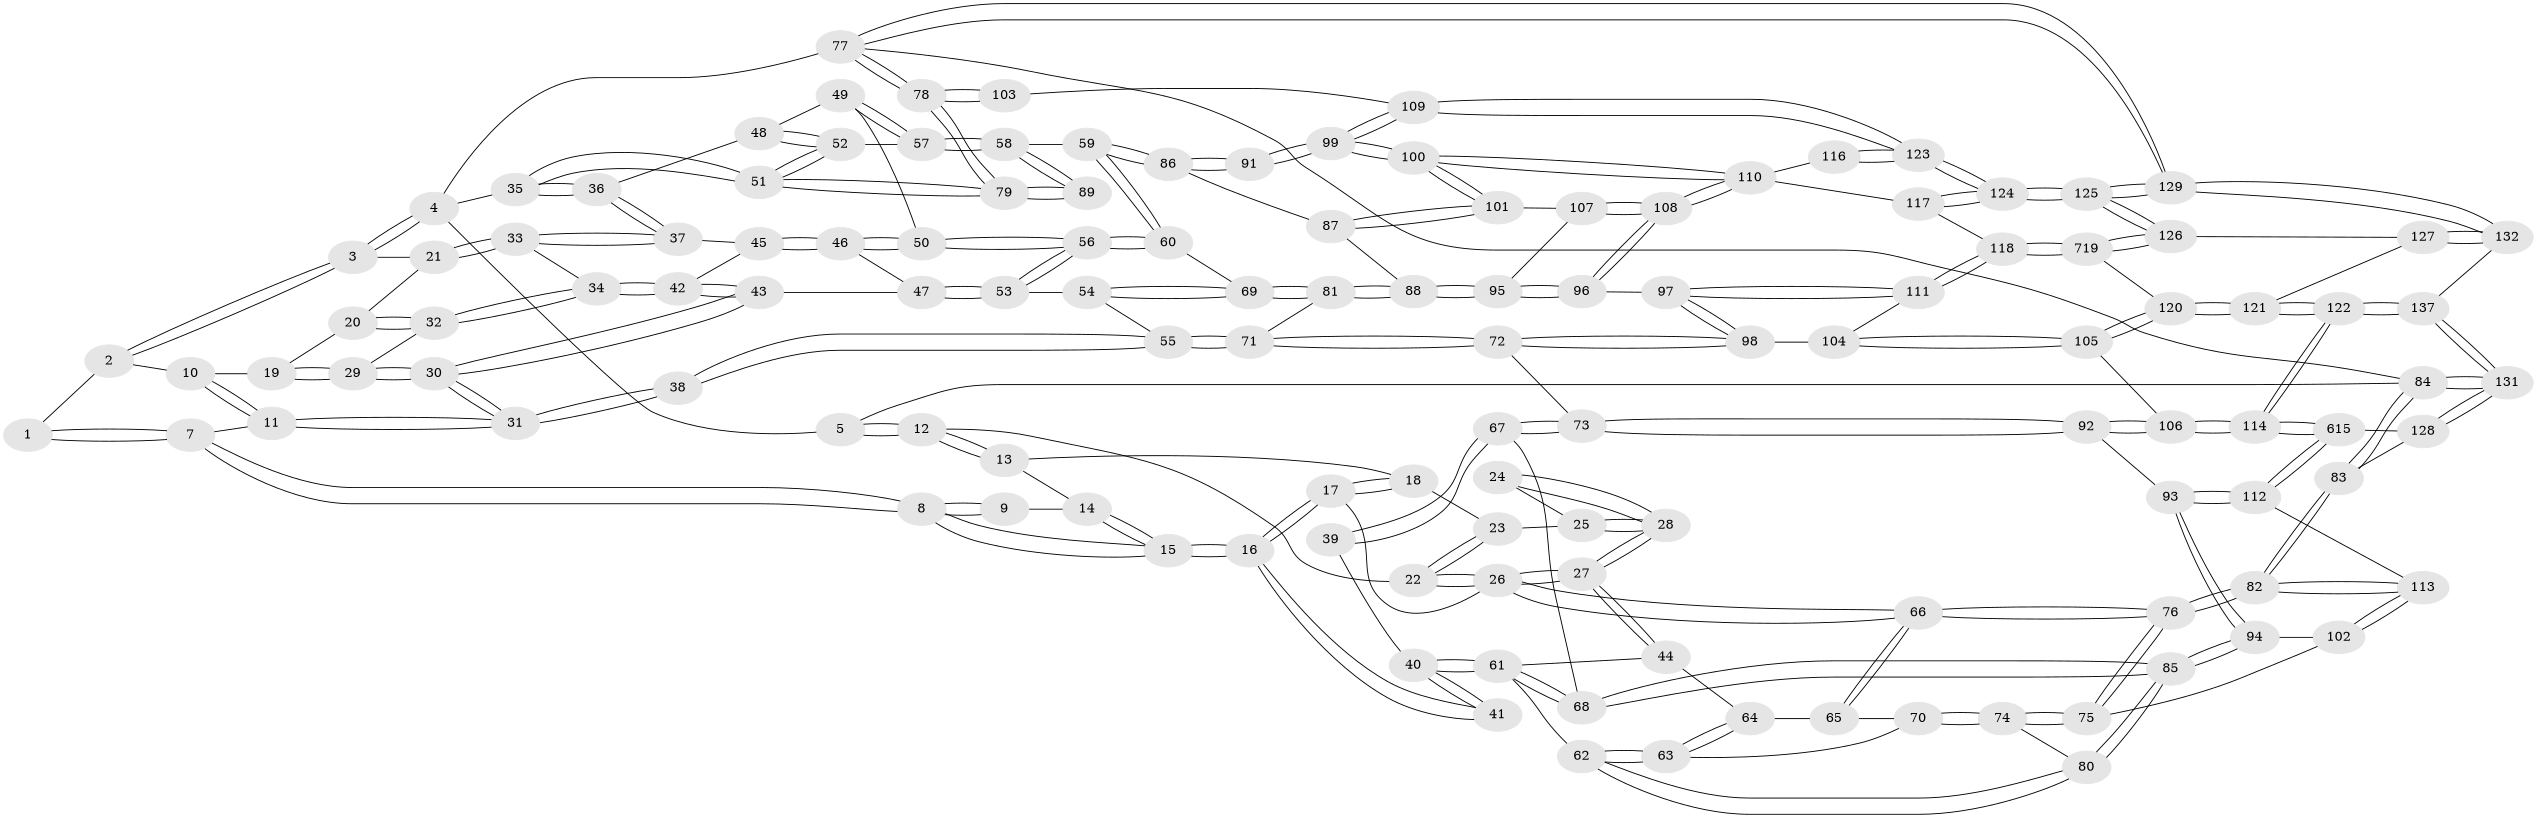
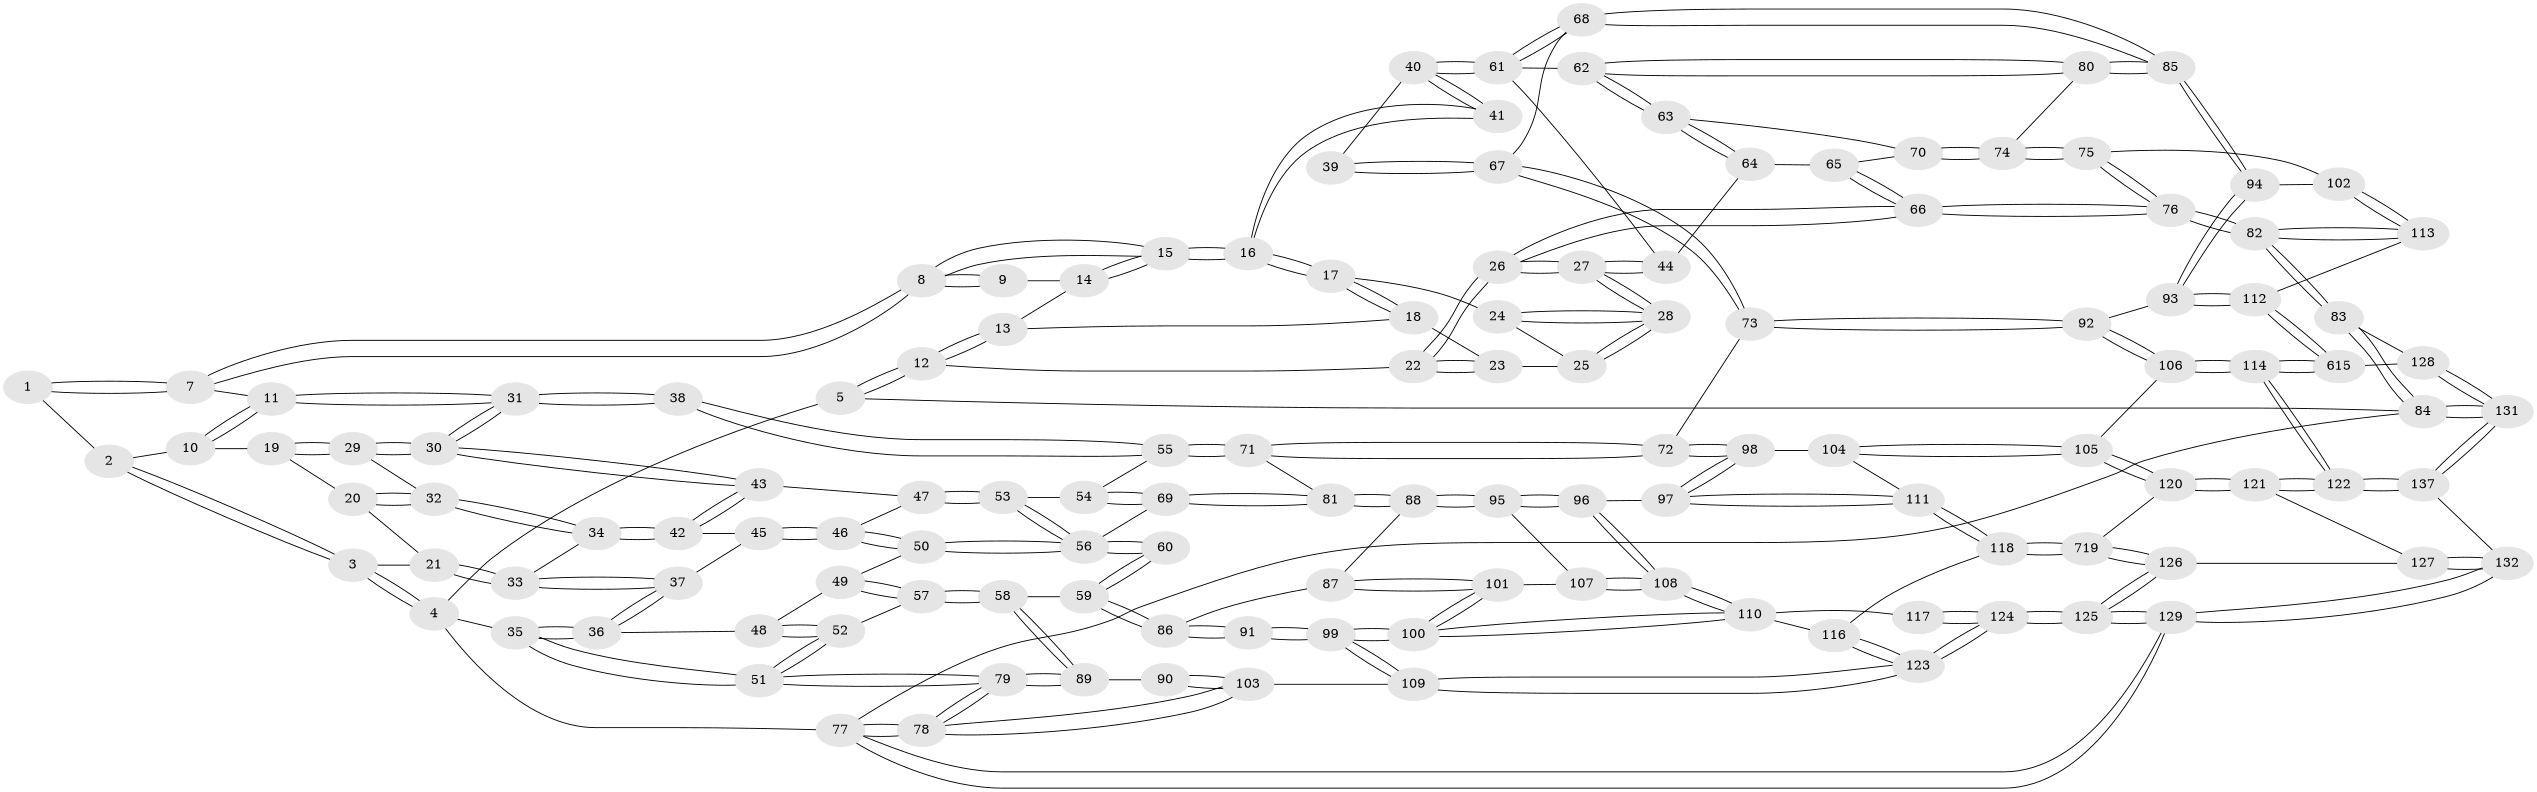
edge "117" -- "118": now "116" -- "118"
edge "60" -- "69": now "56" -- "69"
edge "17" -- "26": now "17" -- "24"
node "90": added
